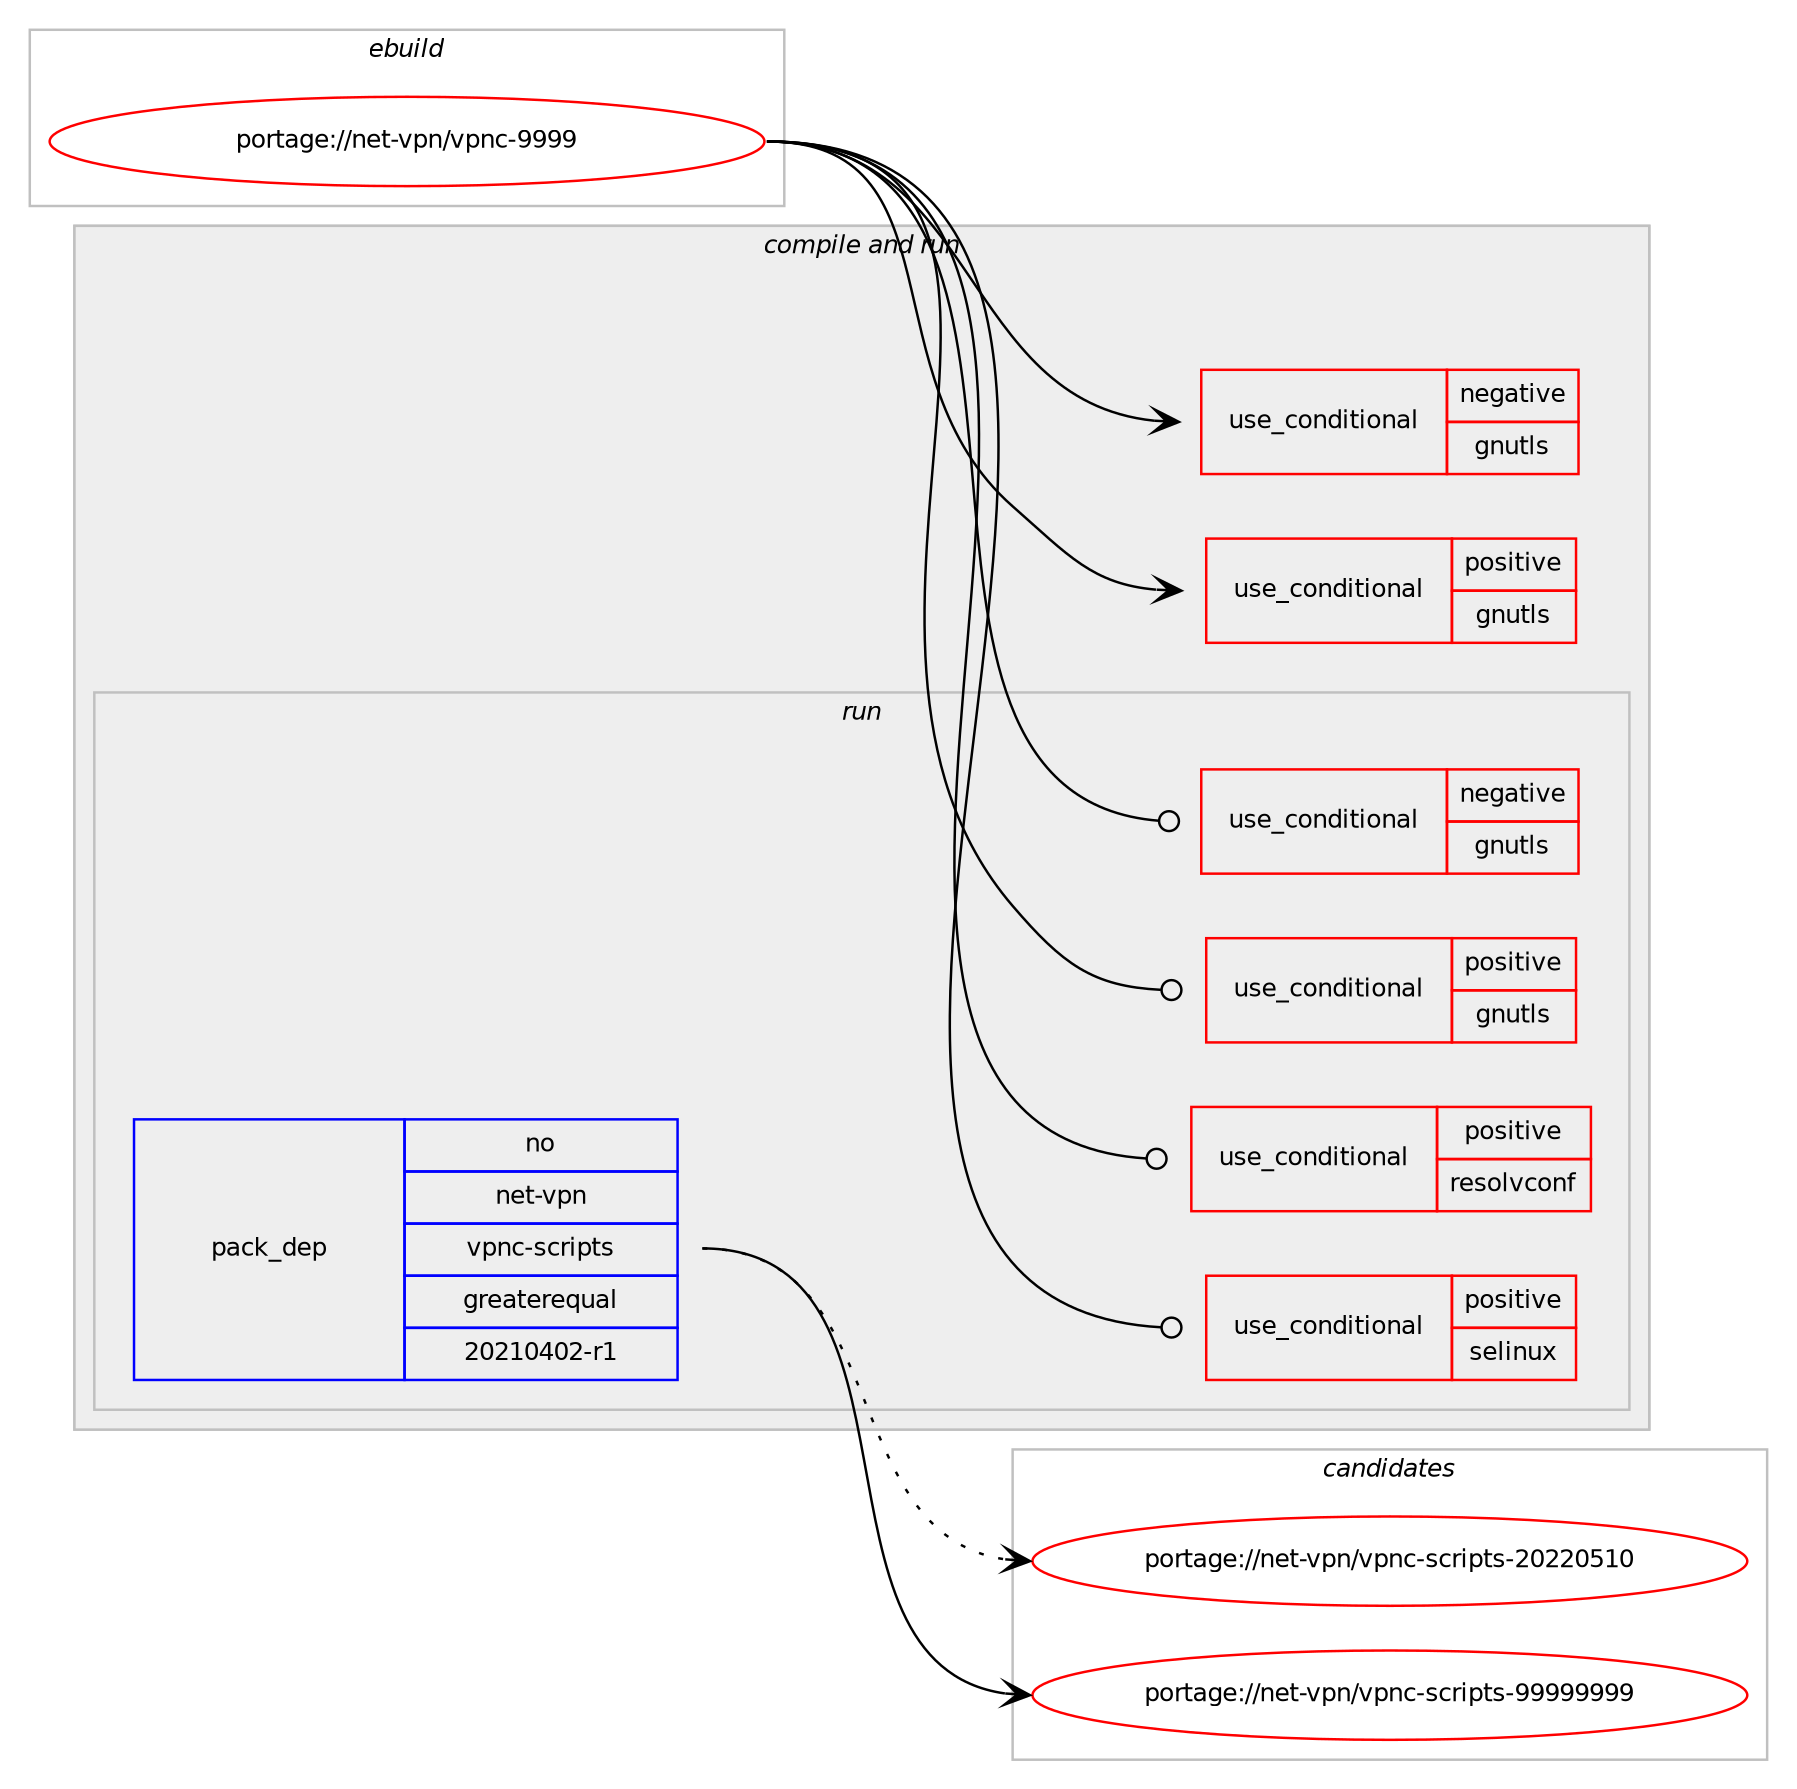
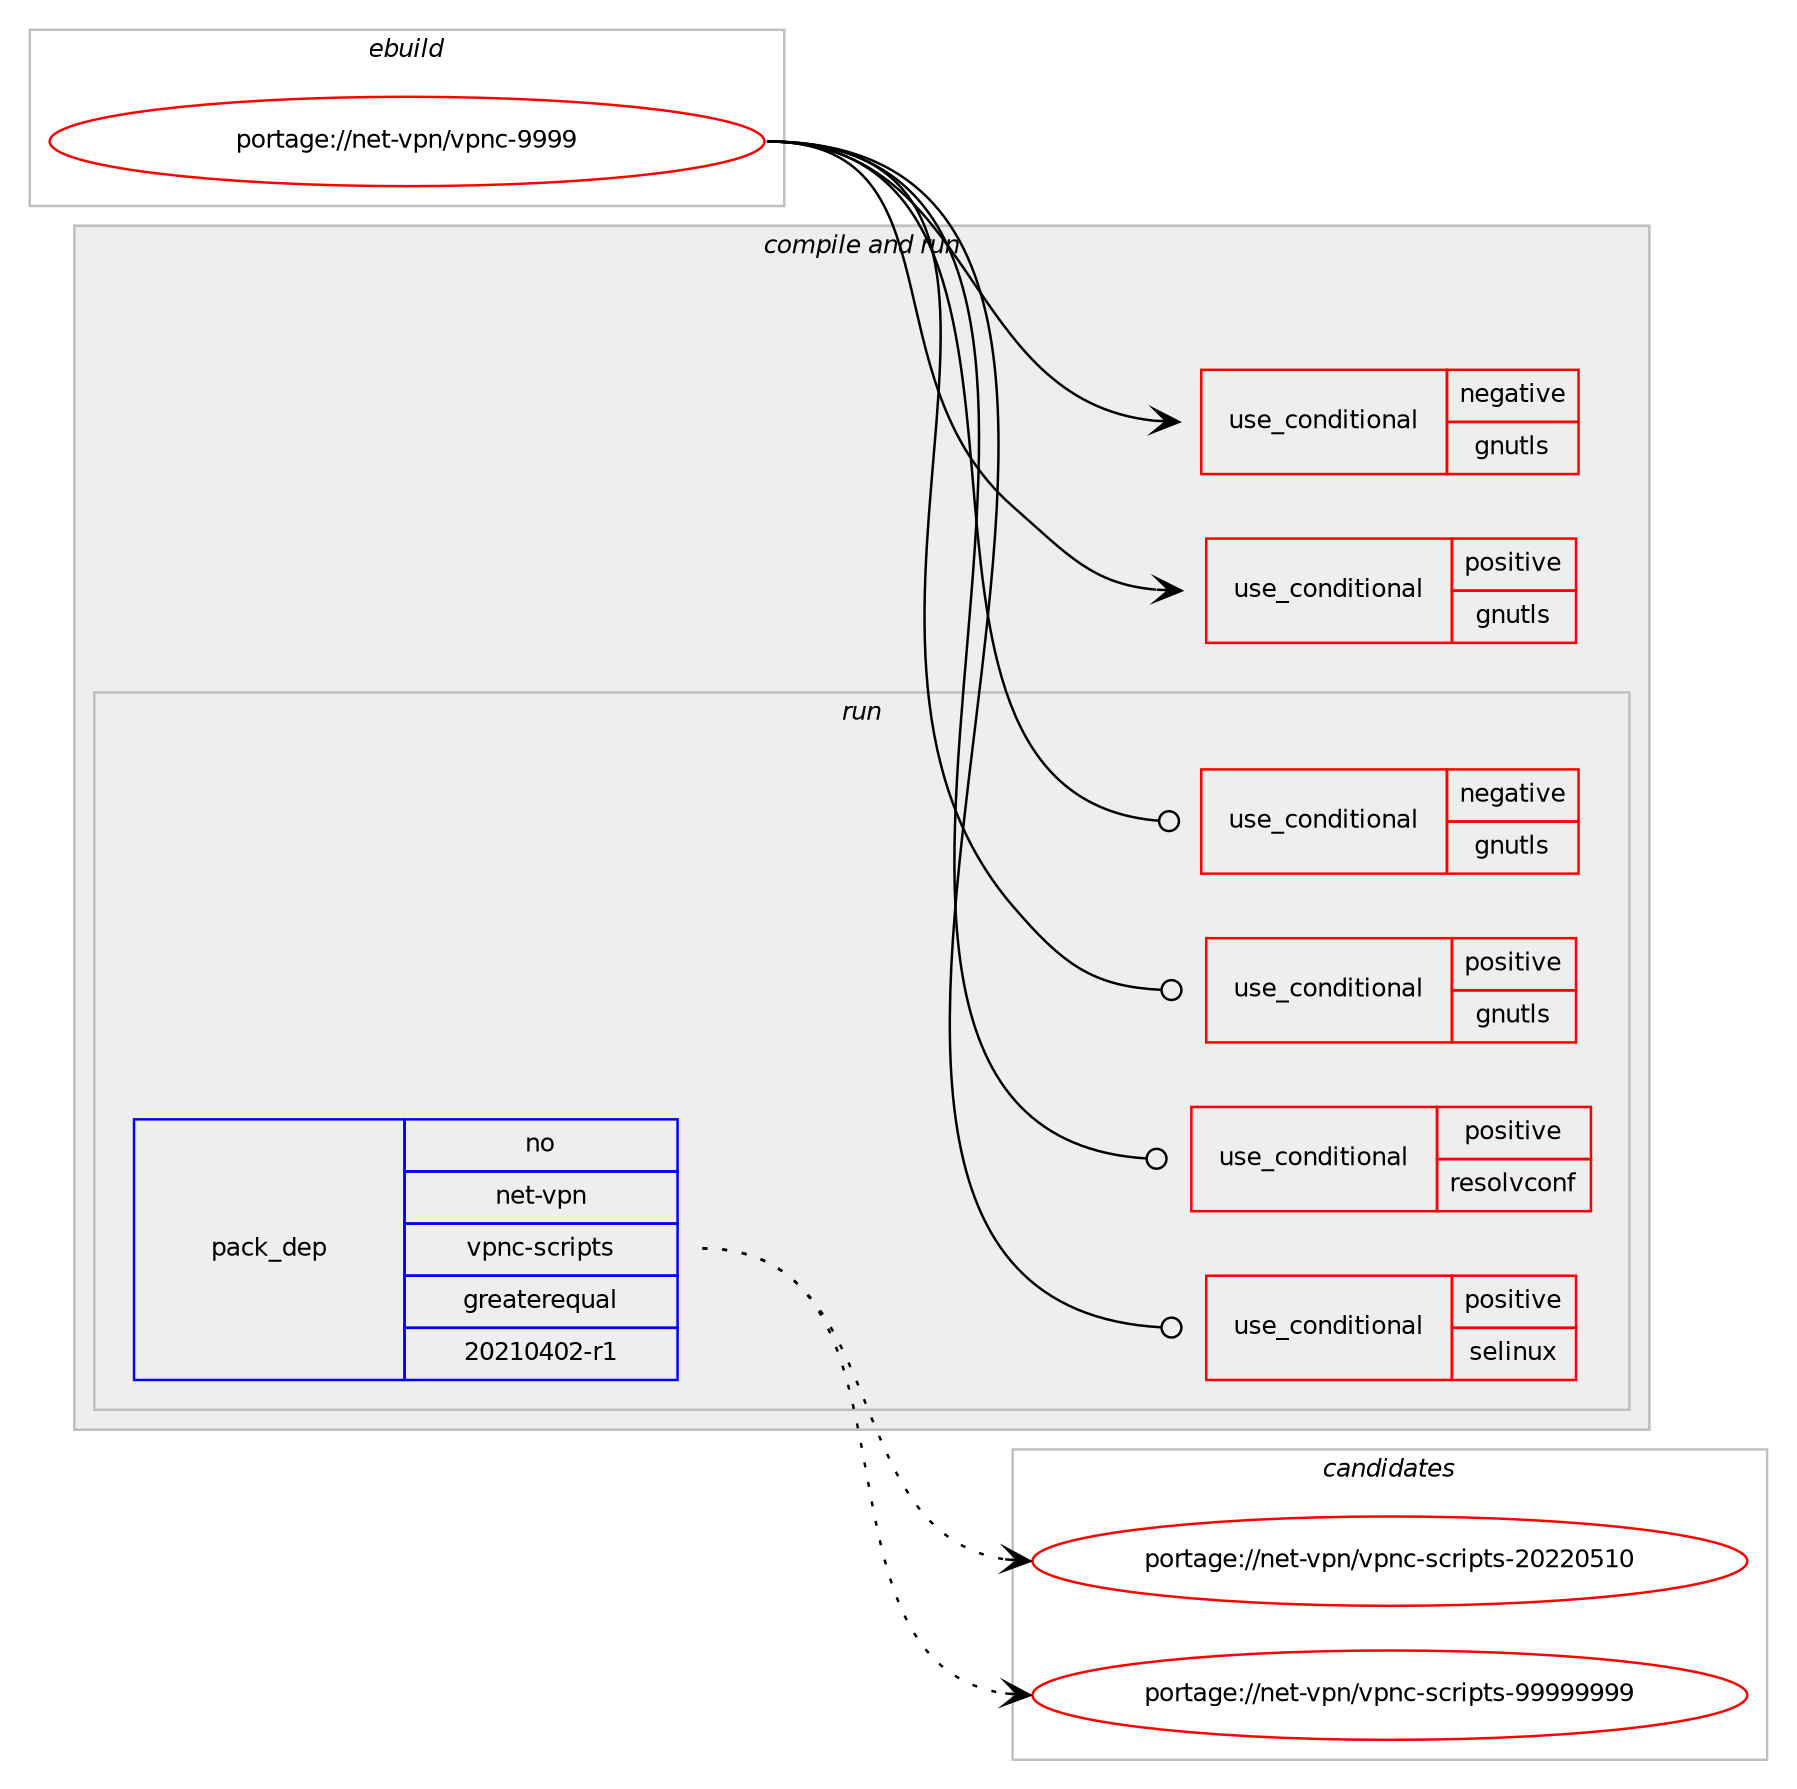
edge "pack_dep" -> "portage://net-vpn/vpnc-scripts-99999999": style solid -> dotted
